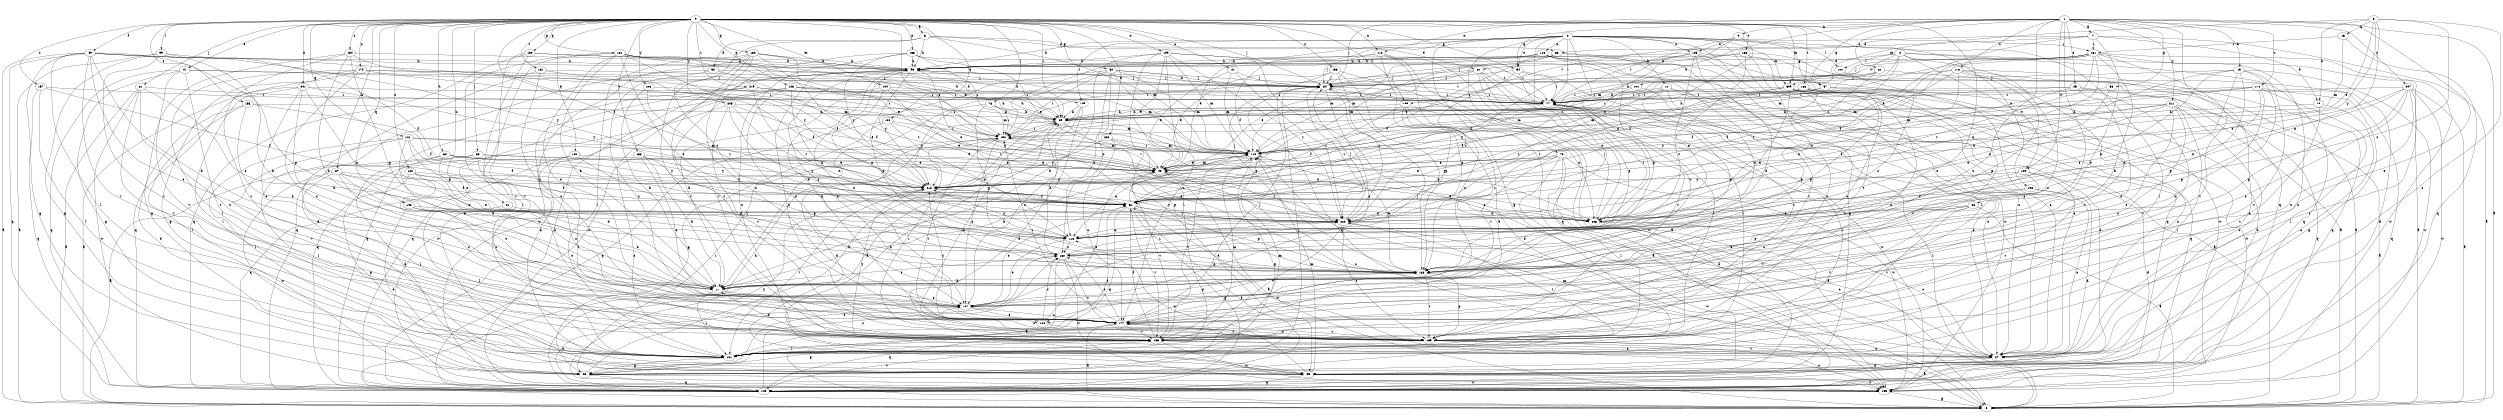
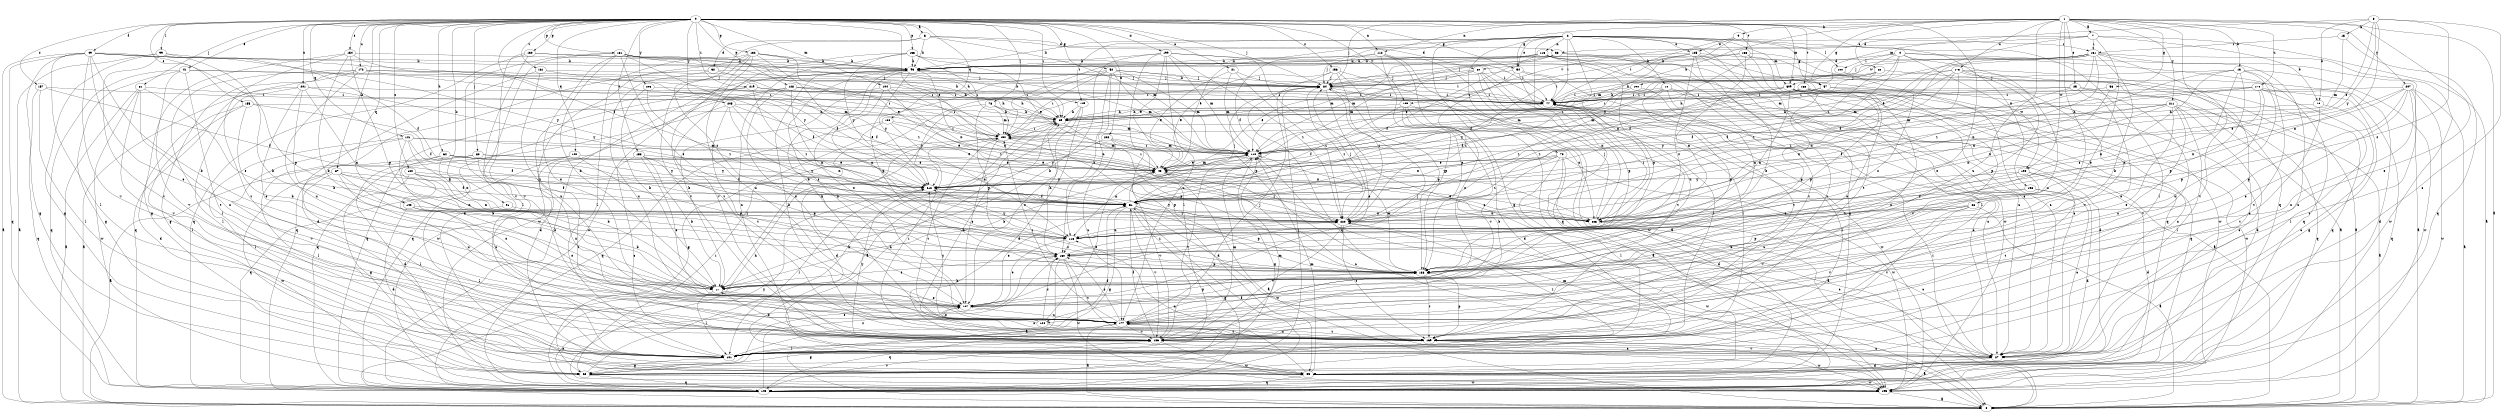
edge "173" -> "220": added, label "z"
edge "127" -> "124": reversed
